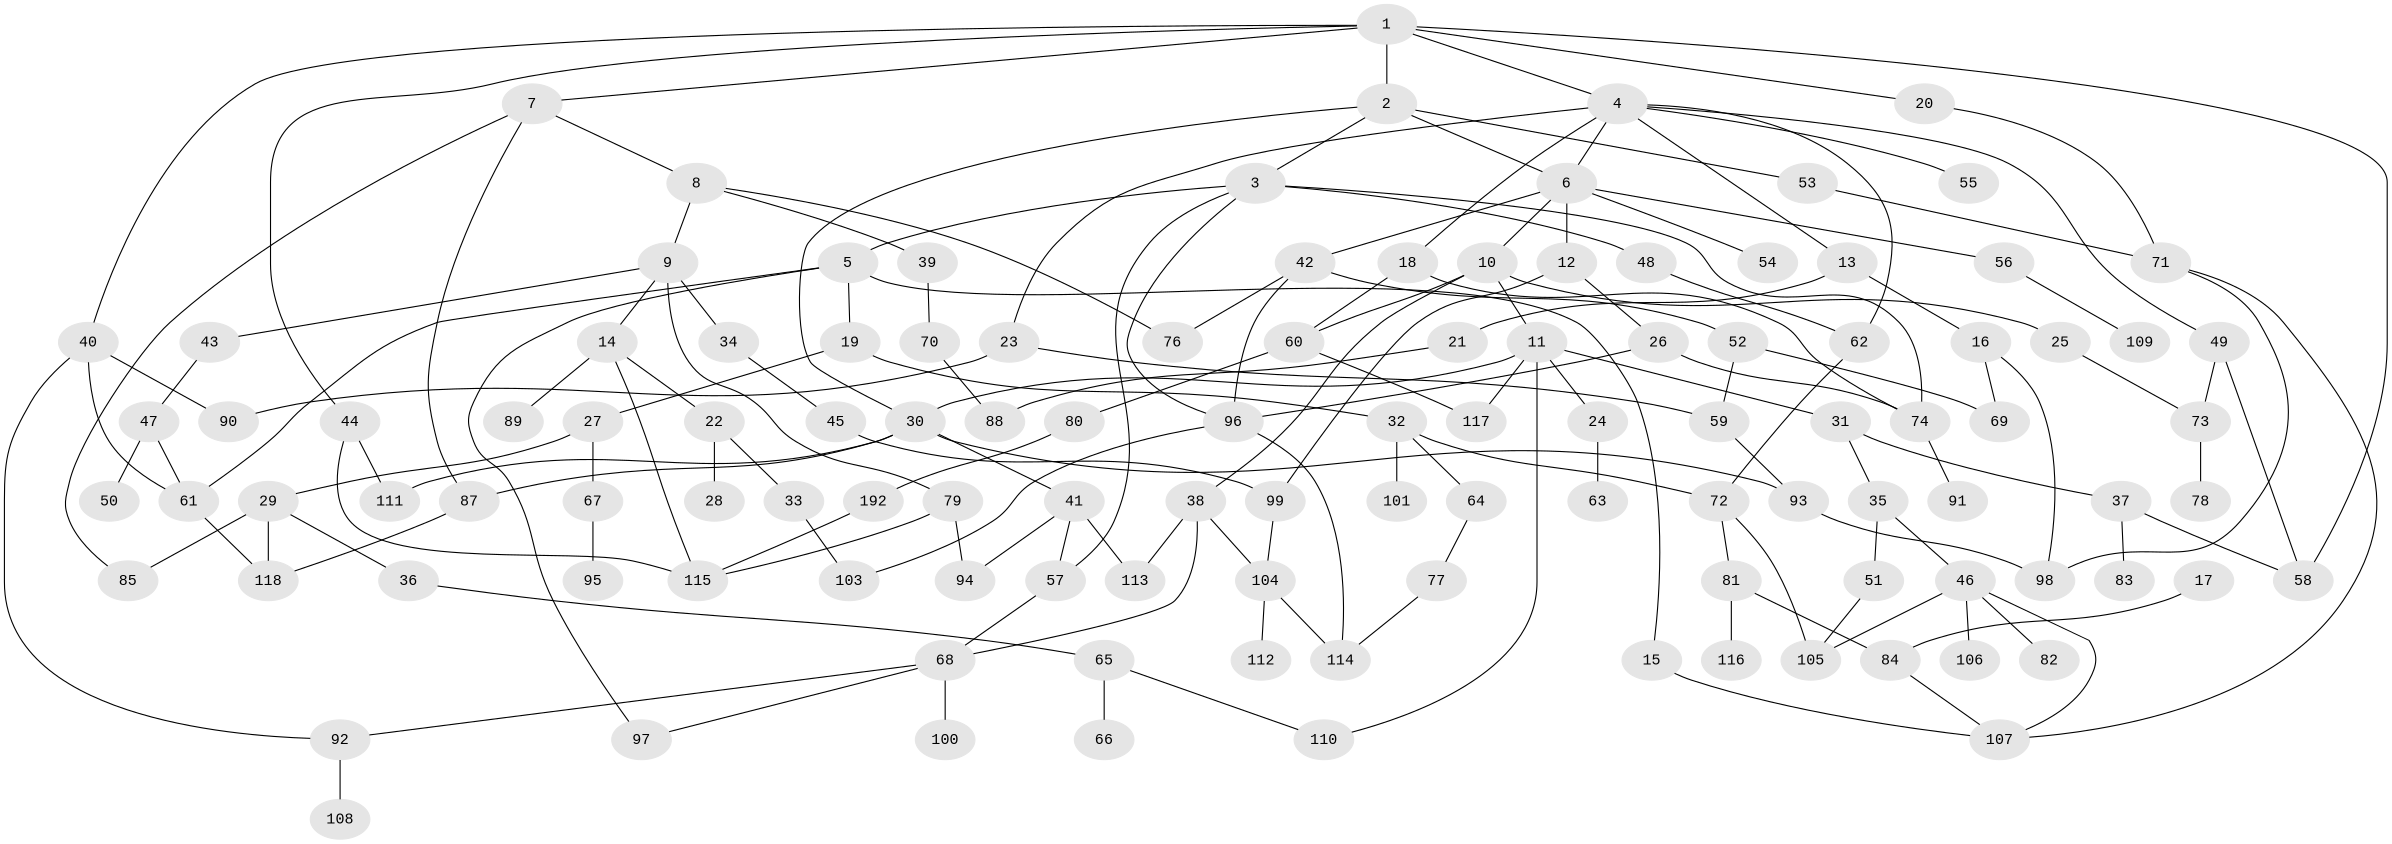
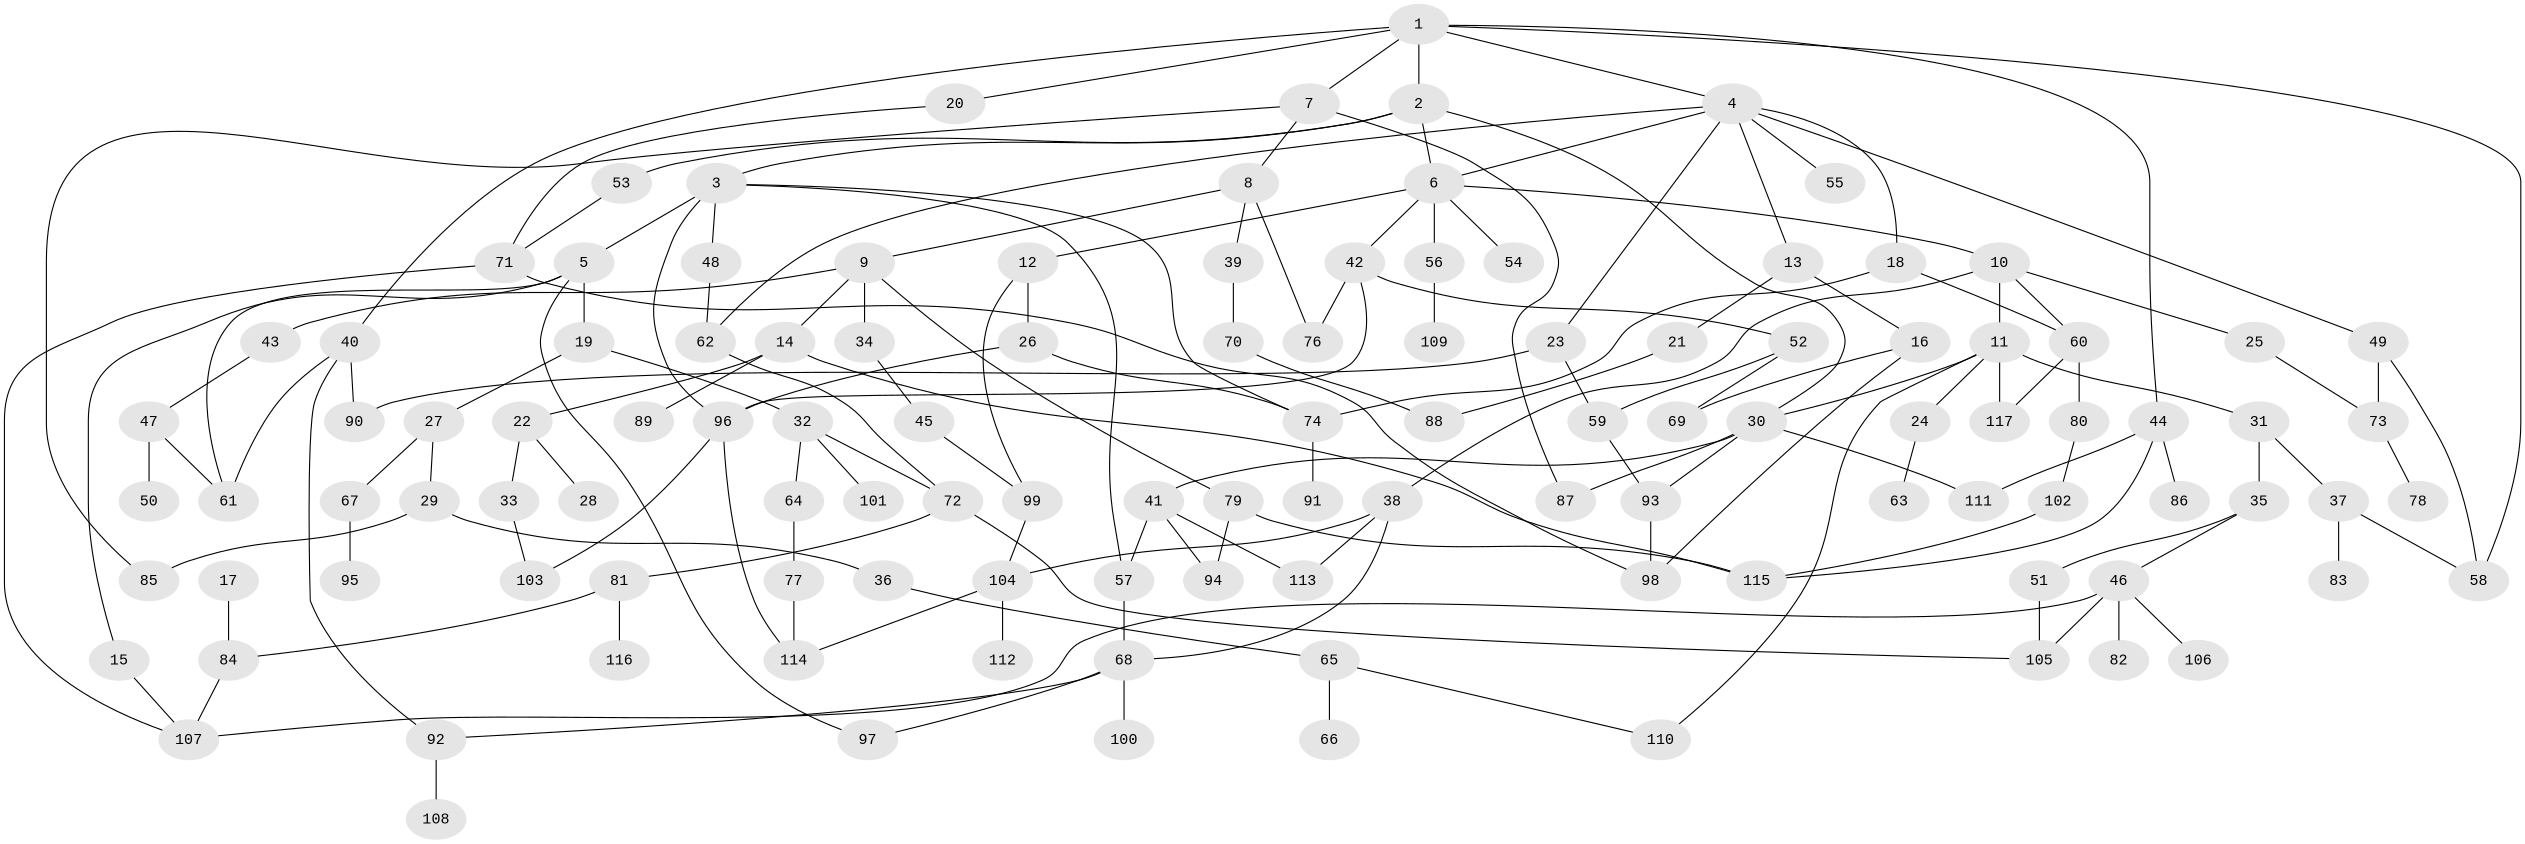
node "192": label "192" -> "102"
node "86": added
node "118": removed
